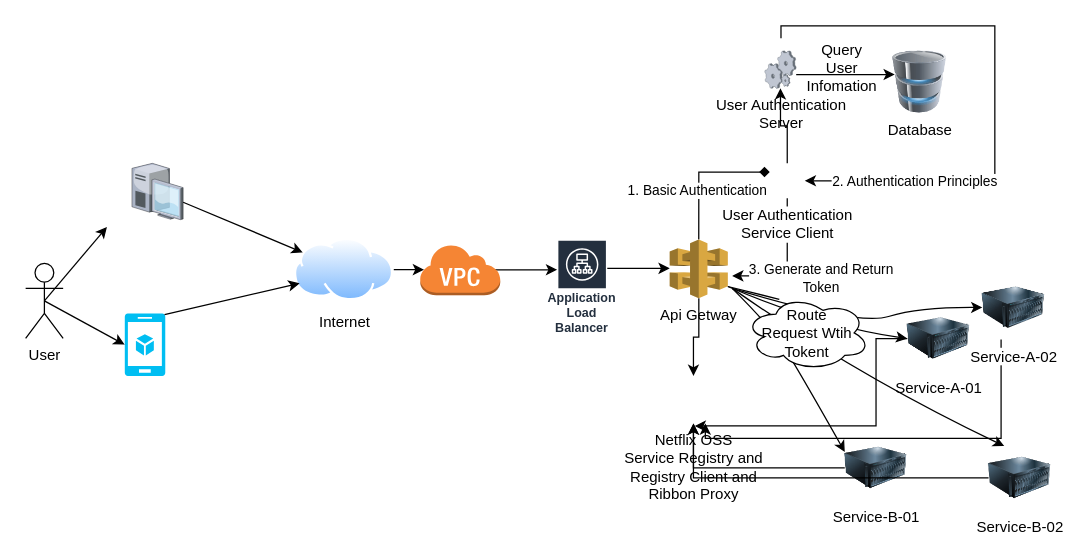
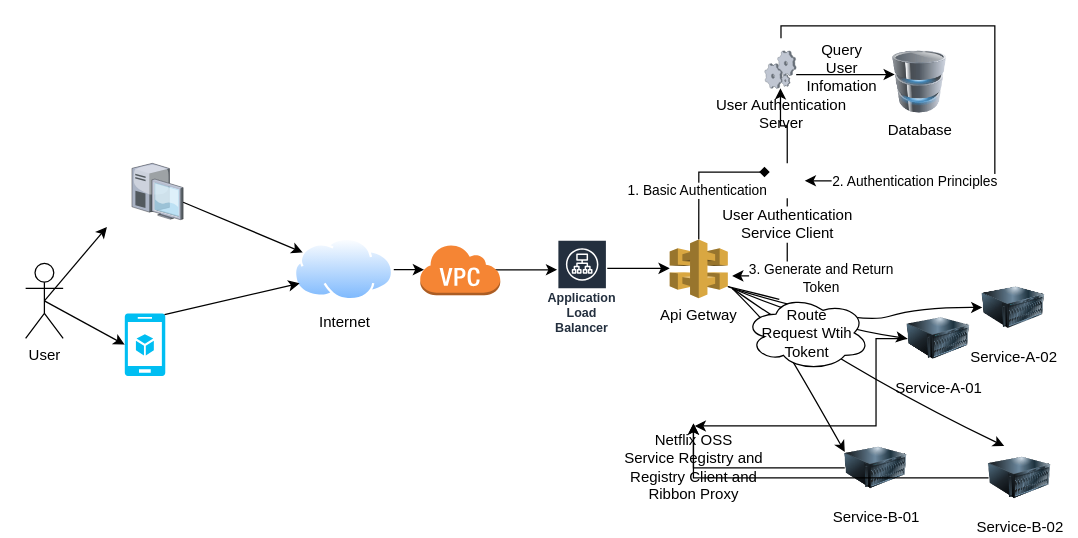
edge "Api Getway" -> "Netflix OSS Service Registry and Registry Client and Ribbon Proxy": removed
edge "Service-A-02" -> "Netflix OSS Service Registry and Registry Client and Ribbon Proxy": removed
